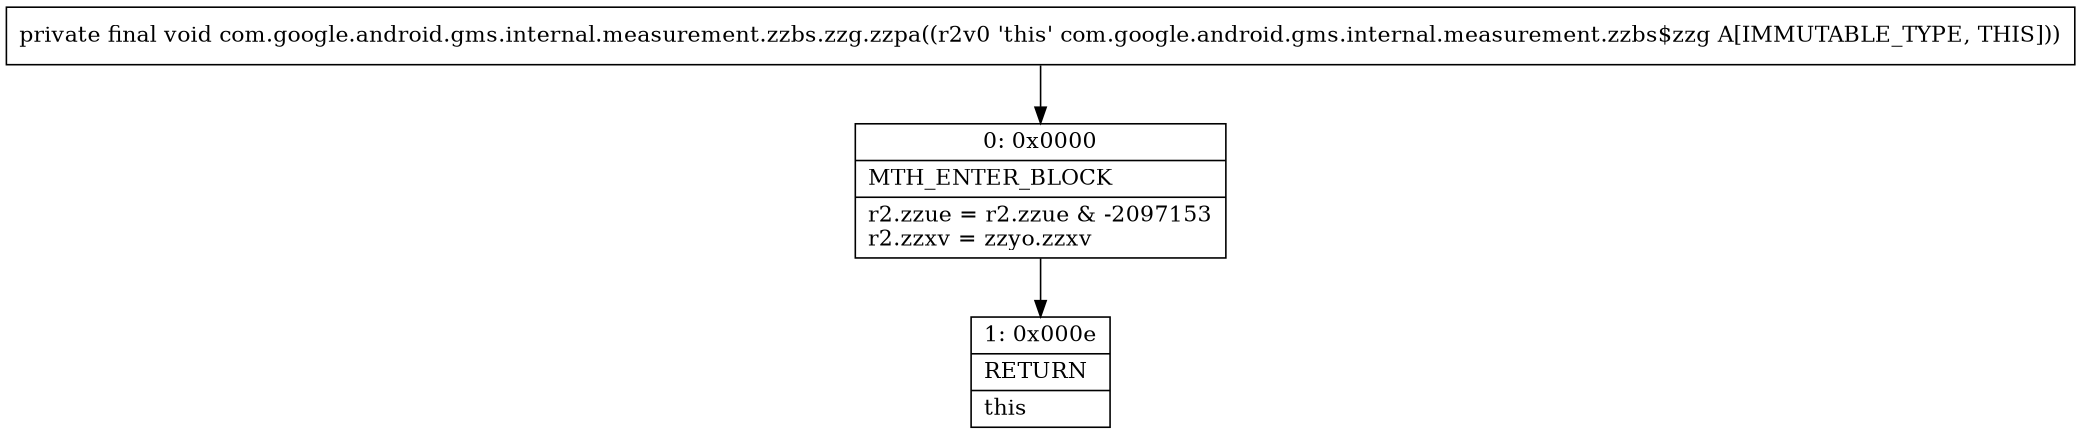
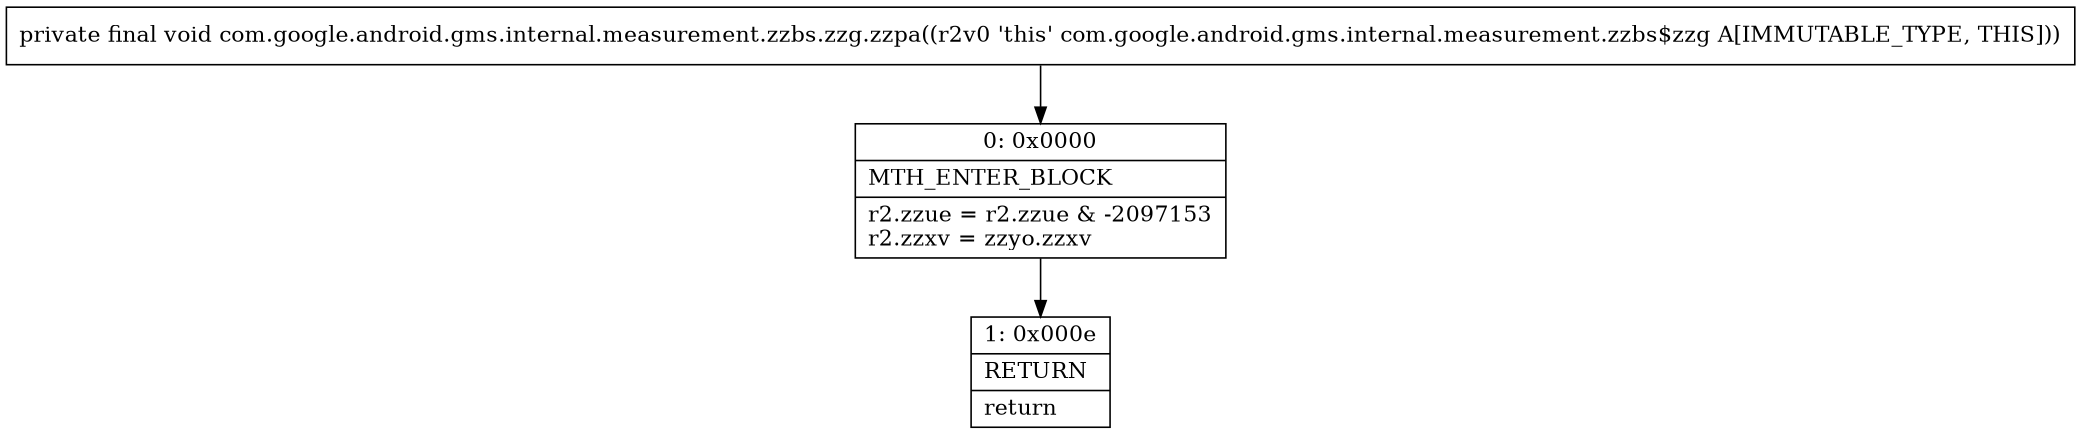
node "1: 0x000e": text "this" -> "return"
